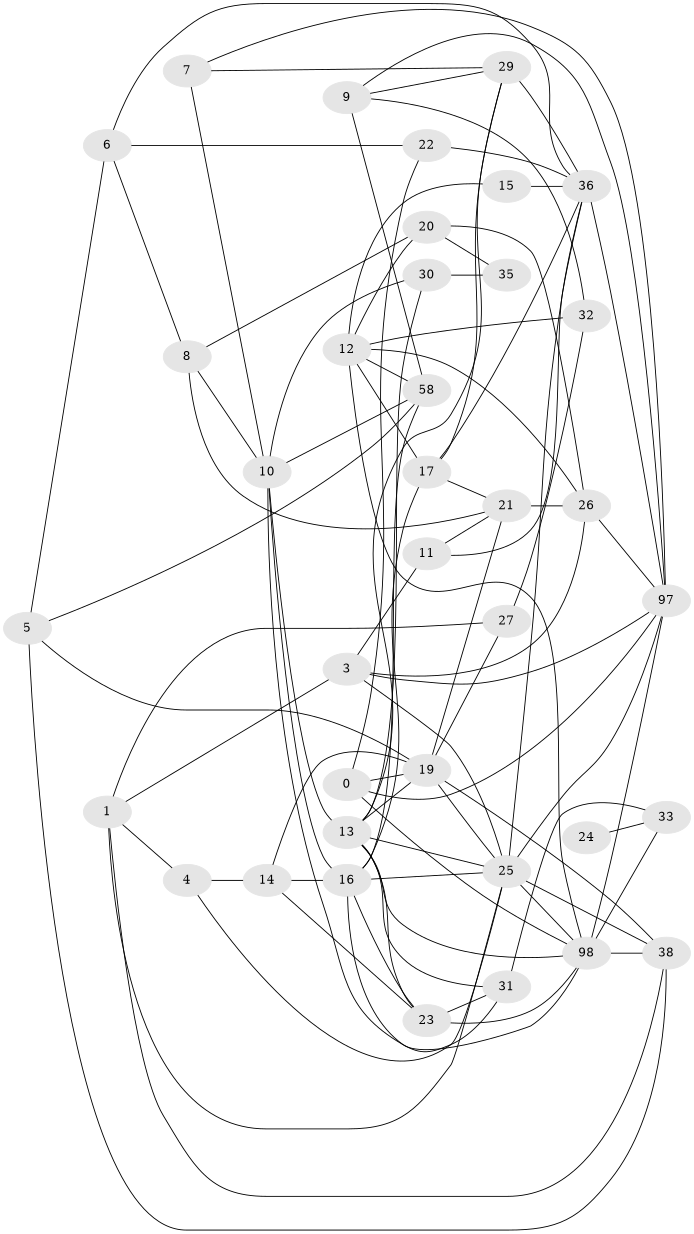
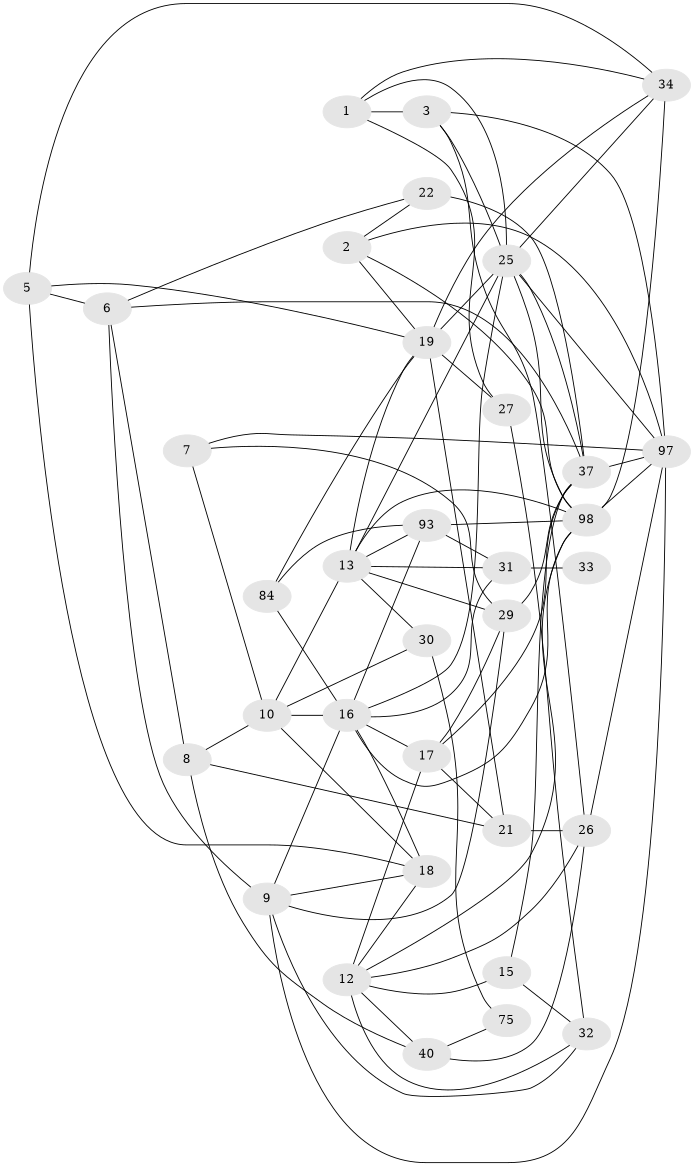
node "36": label "36" -> "37"
node "20": label "20" -> "40"
node "35": label "35" -> "75"
node "58": label "58" -> "18"
node "11": removed
edge "6" -- "9": added
node "0": label "0" -> "2"
edge "16" -- "9": added
edge "10" -- "31": now "16" -- "31"
node "24": removed
node "4": removed
node "14": label "14" -> "84"
edge "33" -- "98": removed
node "38": label "38" -> "34"
edge "15" -- "32": added
node "23": label "23" -> "93"
